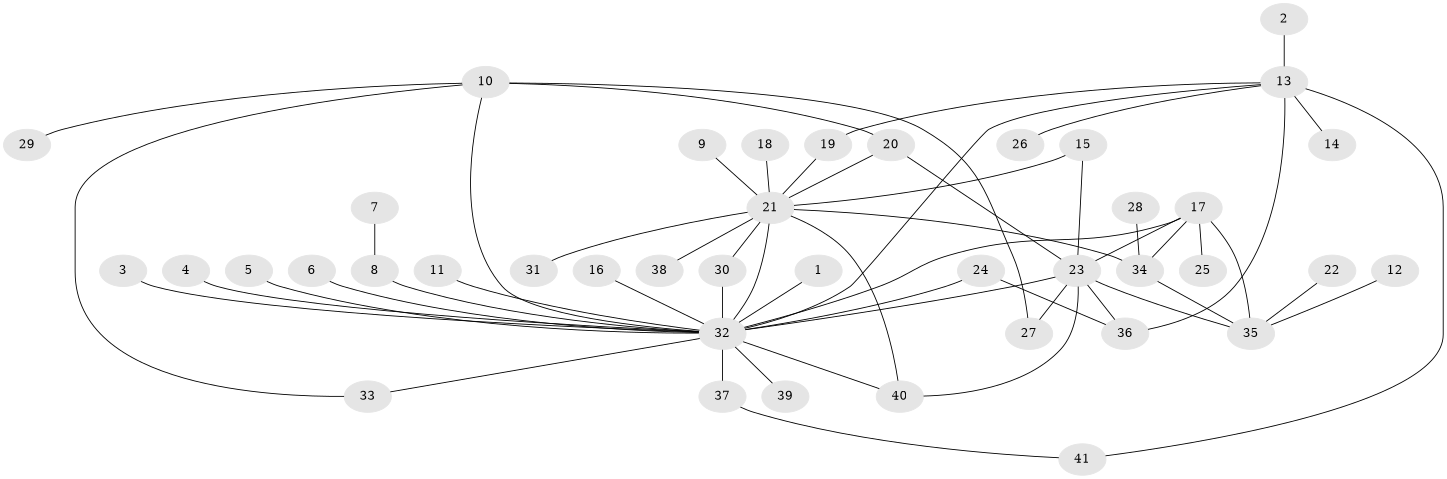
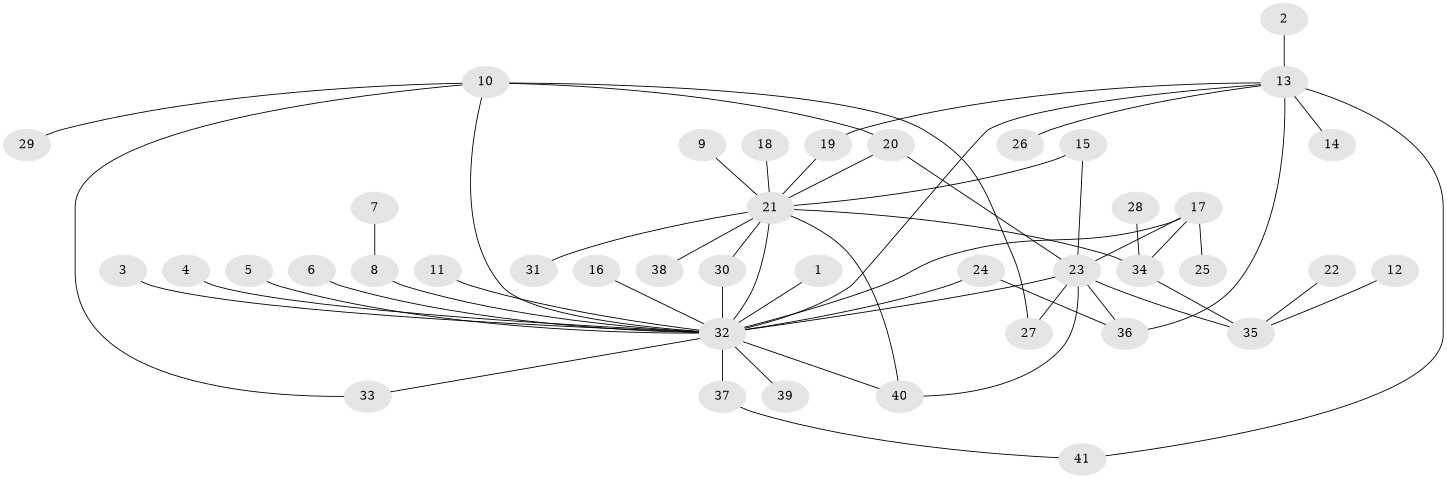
edge "17" -- "35": removed
